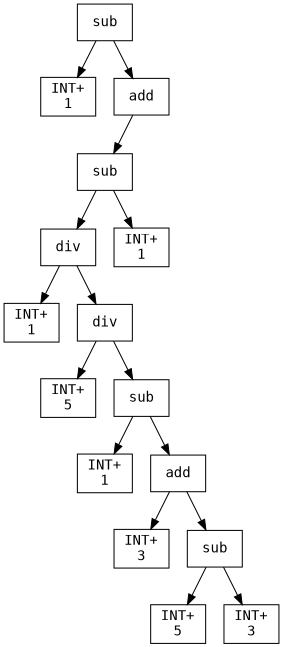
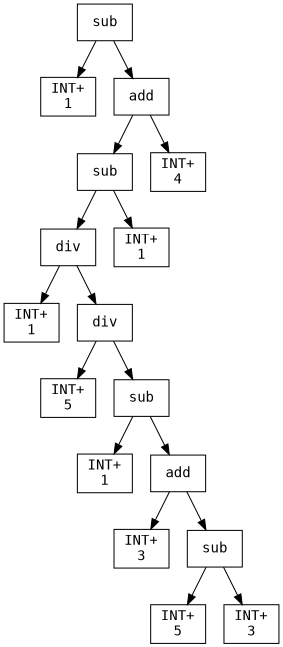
node "INT+ 4": added
